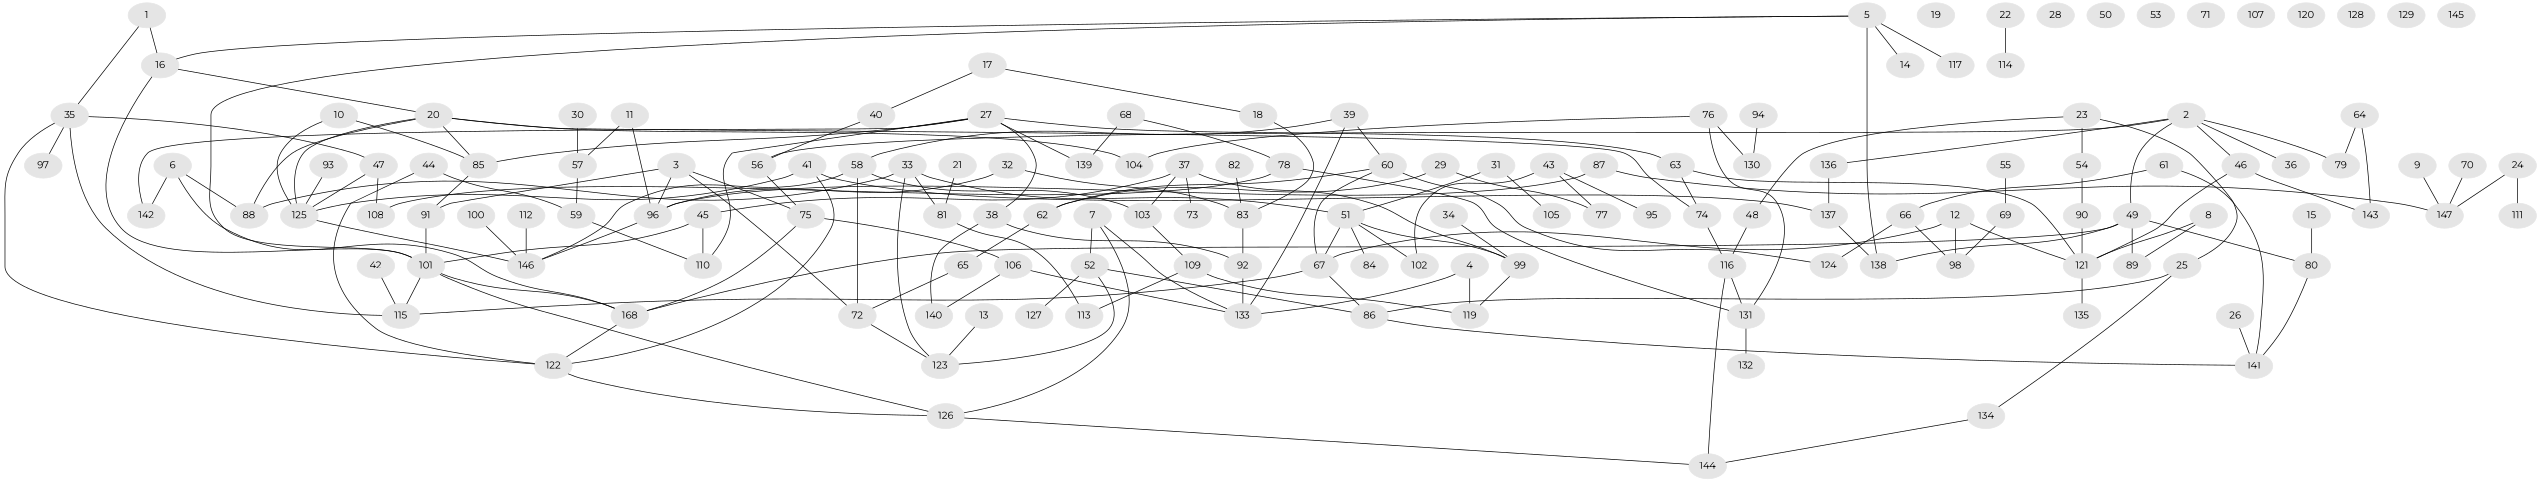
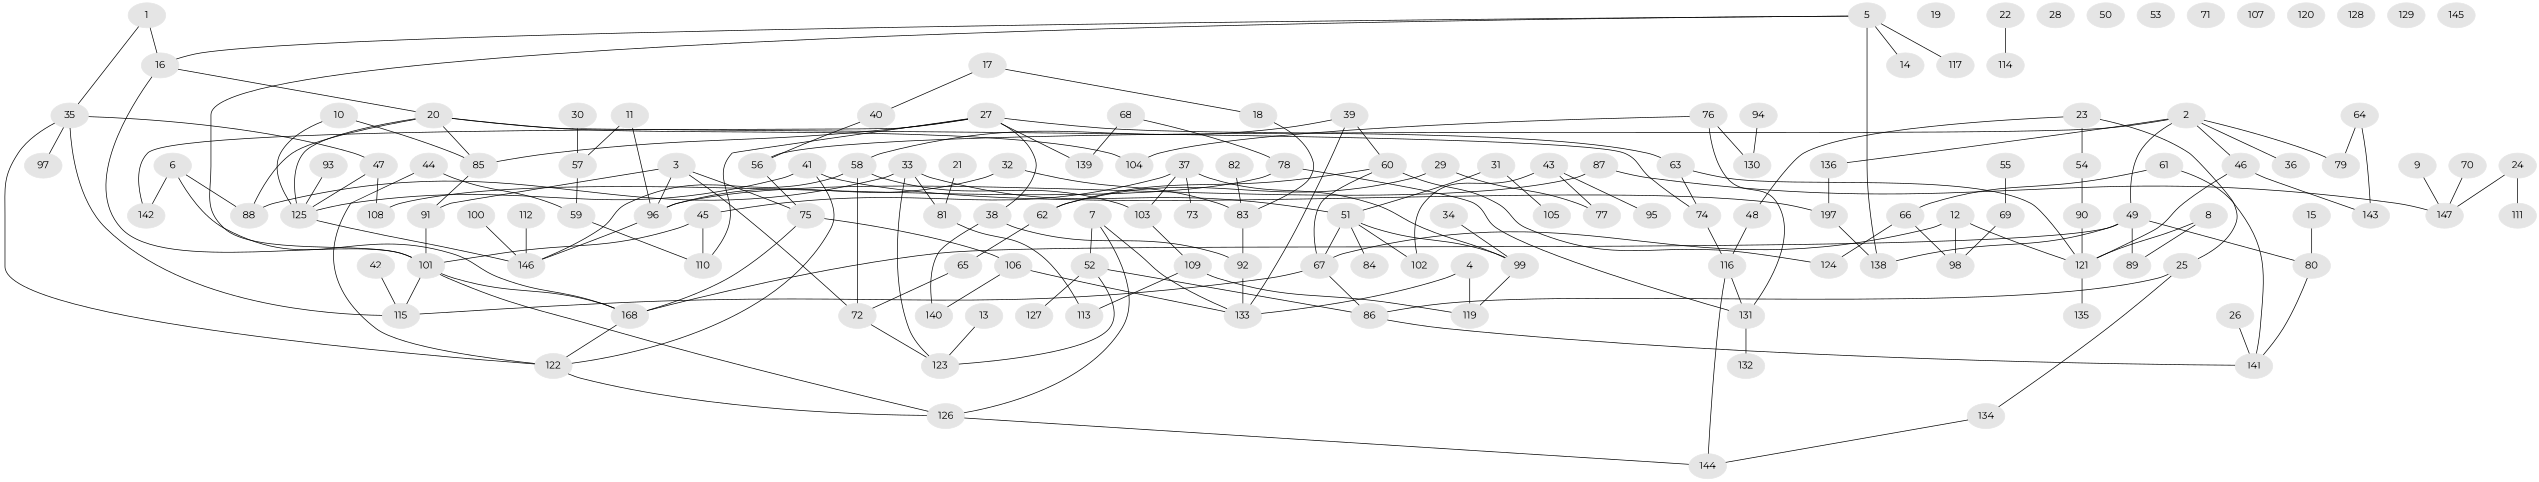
node "137": label "137" -> "197"
